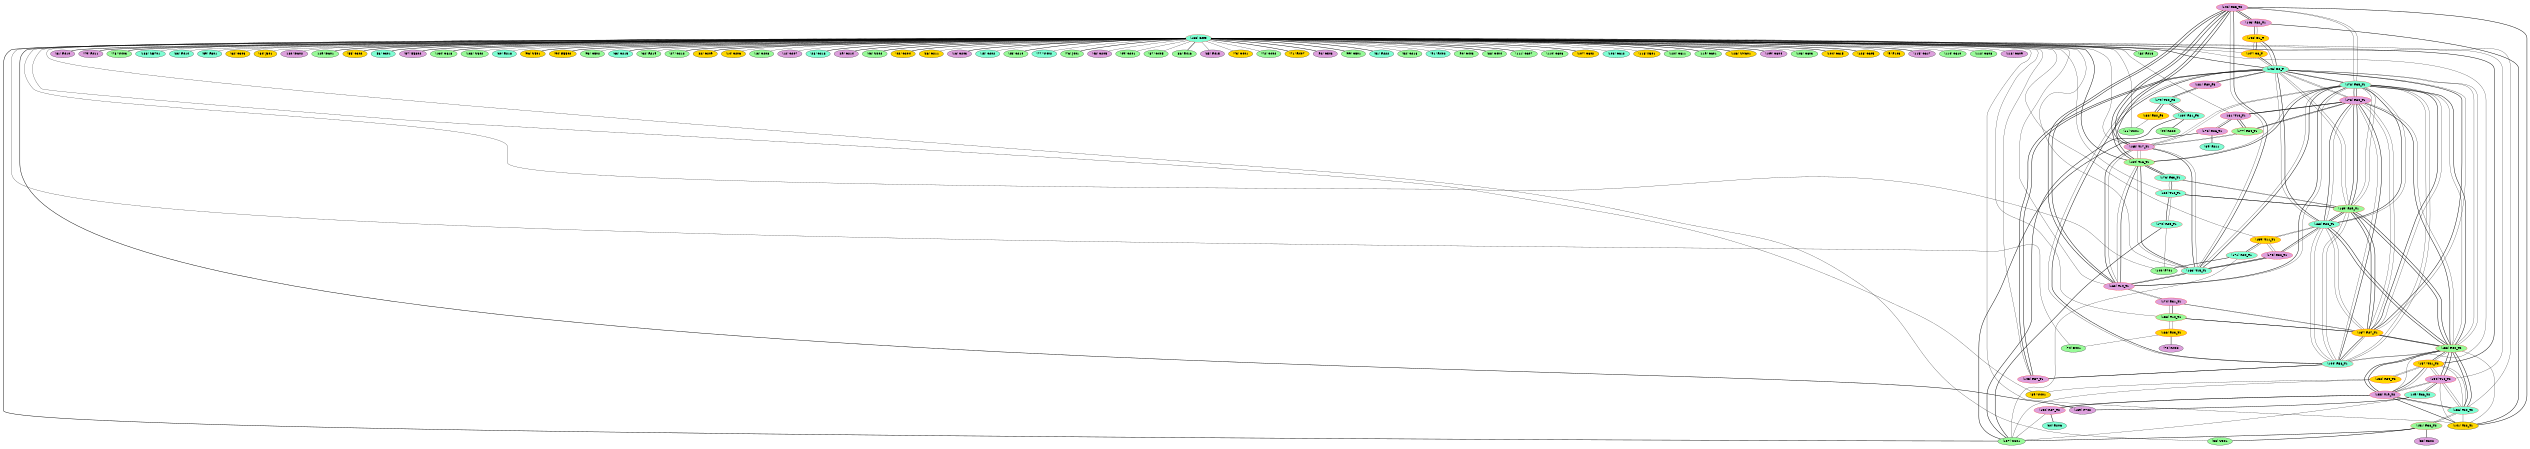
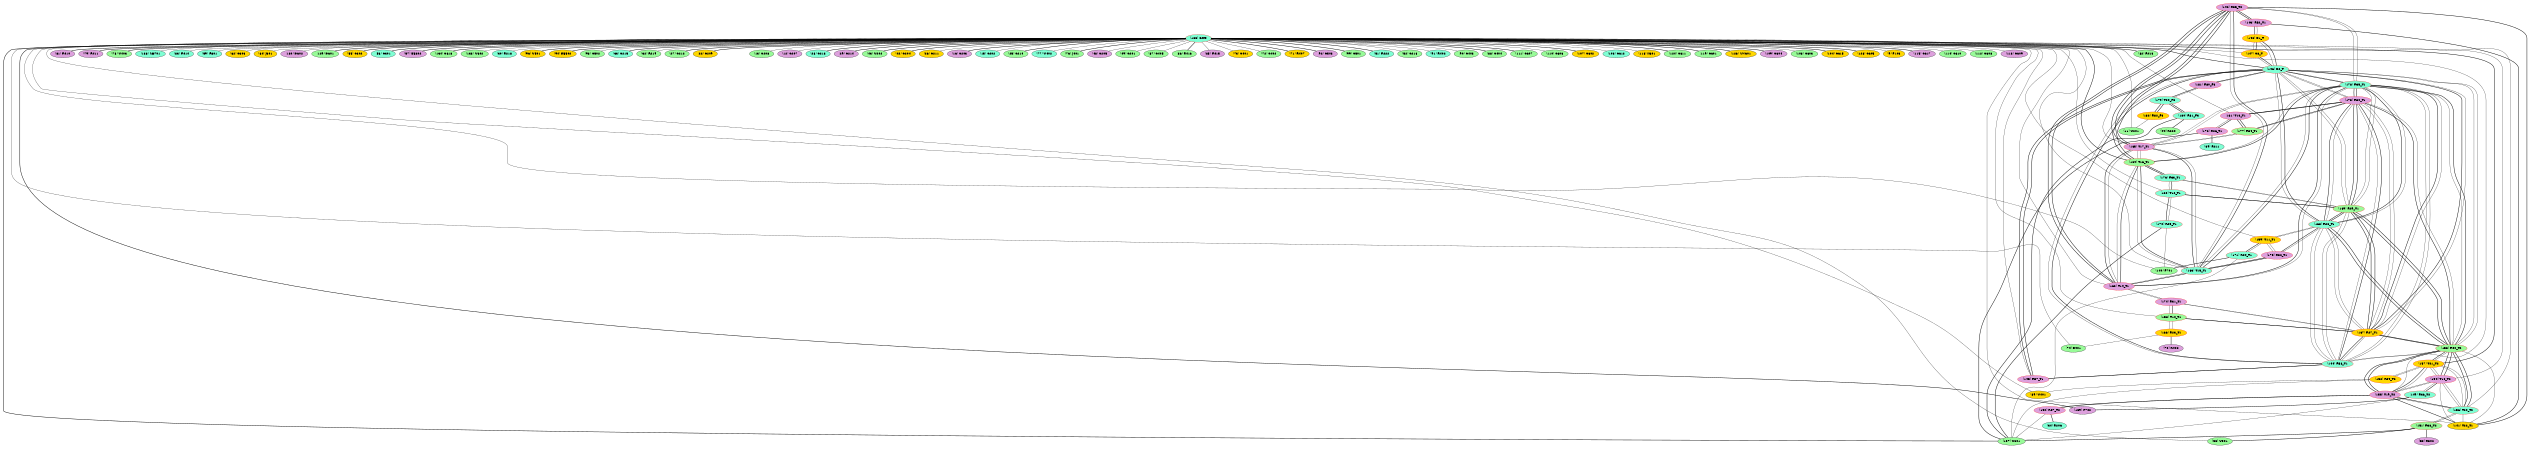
node "(14) C206": removed
